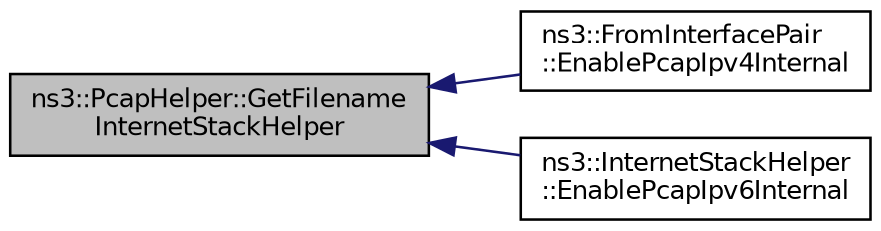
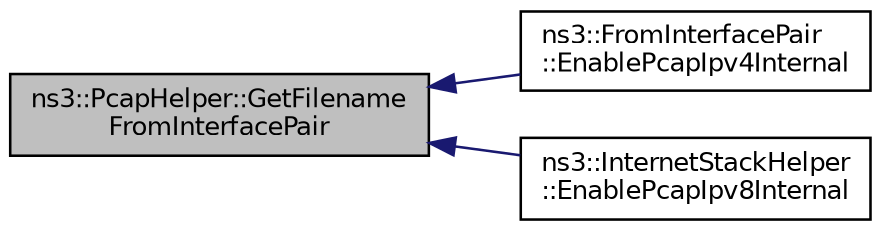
node "ns3::PcapHelper::GetFilename InternetStackHelper": label "ns3::PcapHelper::GetFilename InternetStackHelper" -> "ns3::PcapHelper::GetFilename FromInterfacePair"
node "ns3::InternetStackHelper ::EnablePcapIpv6Internal": label "ns3::InternetStackHelper ::EnablePcapIpv6Internal" -> "ns3::InternetStackHelper ::EnablePcapIpv8Internal"
